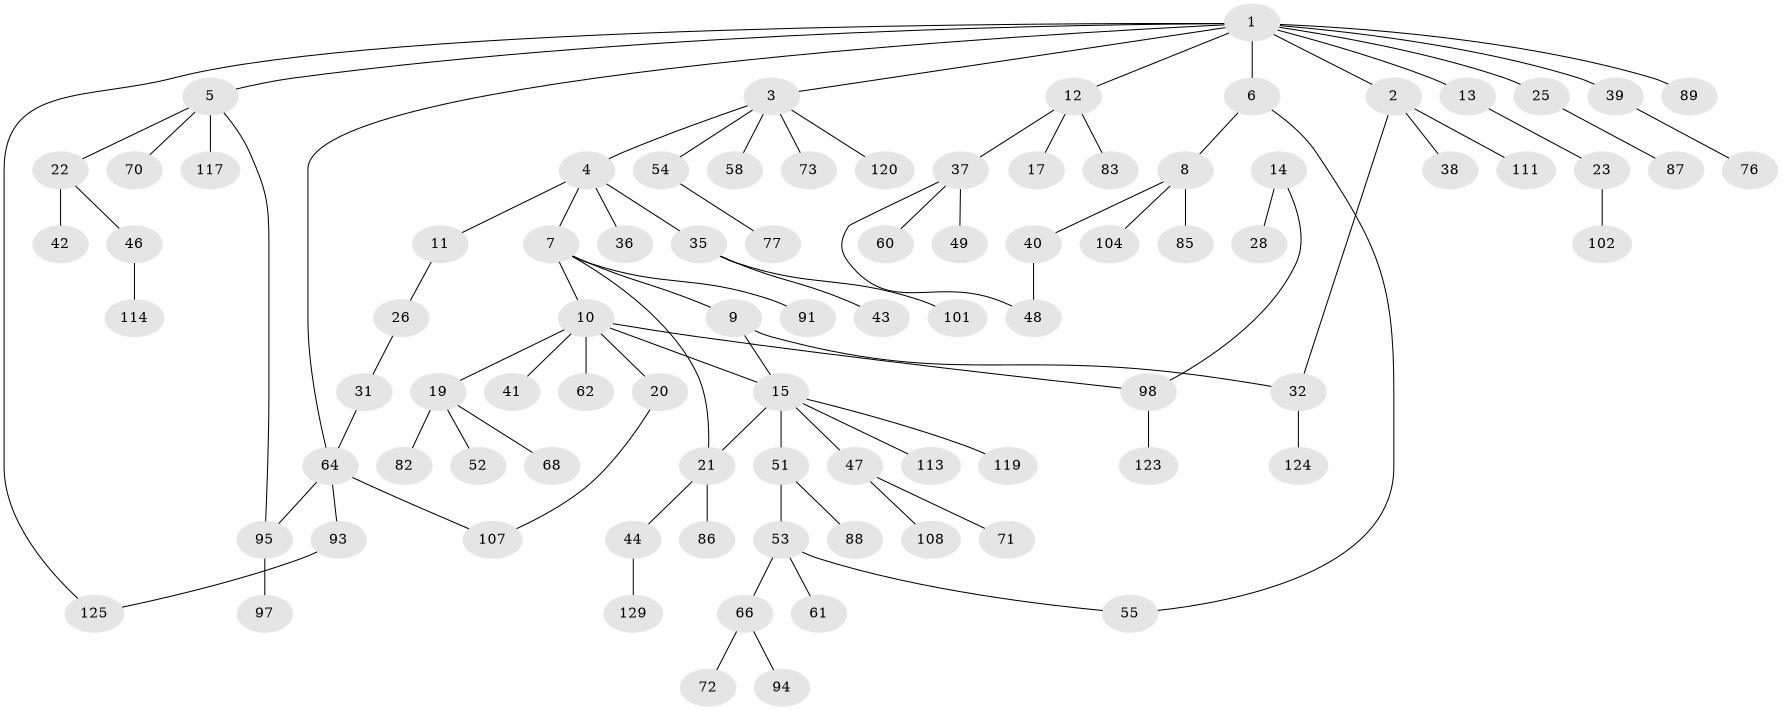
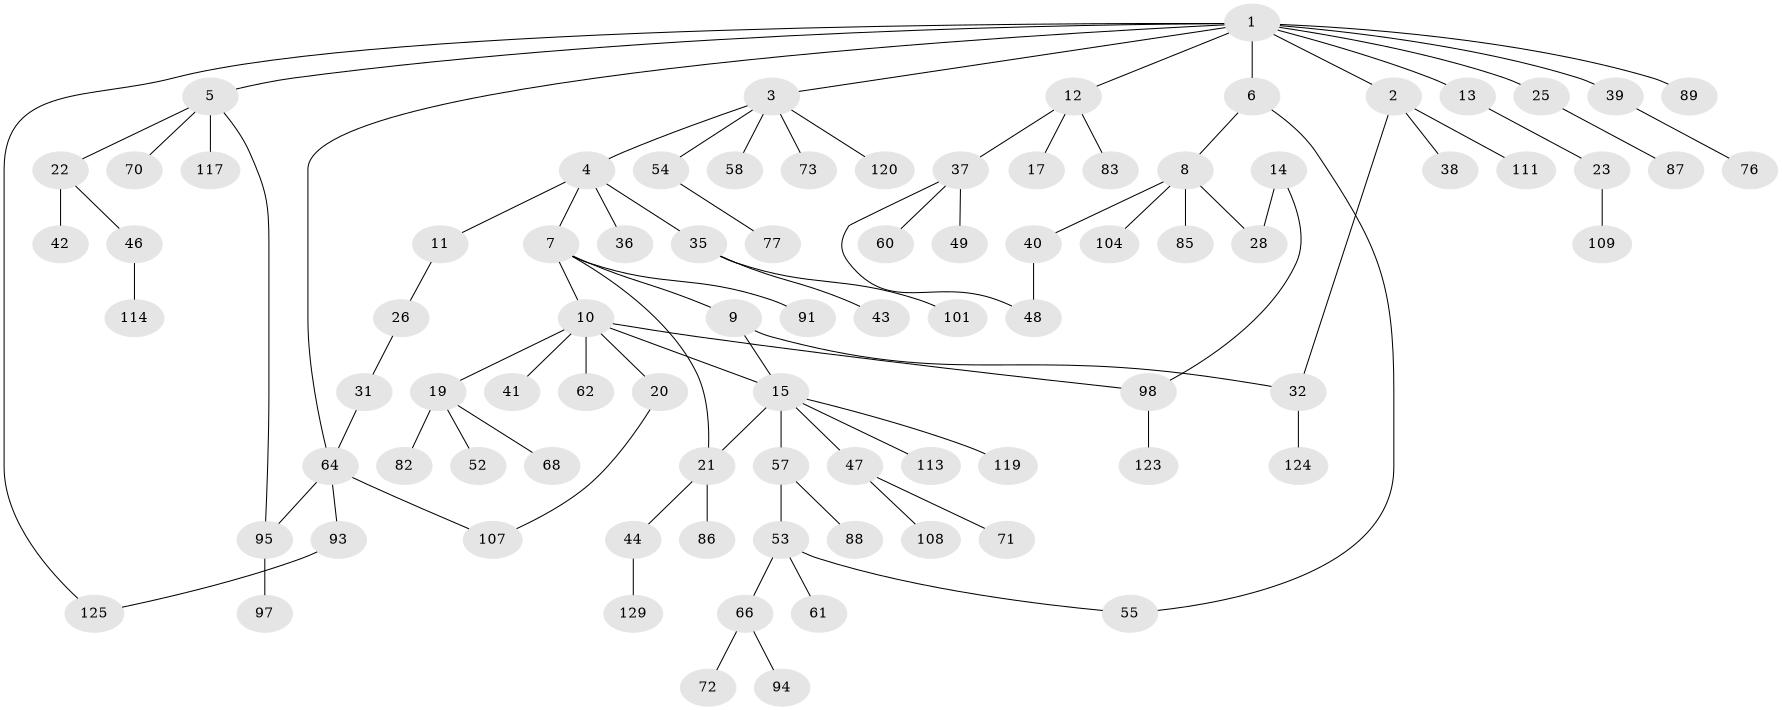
edge "8" -- "28": added
node "102": label "102" -> "109"
node "51": label "51" -> "57"
